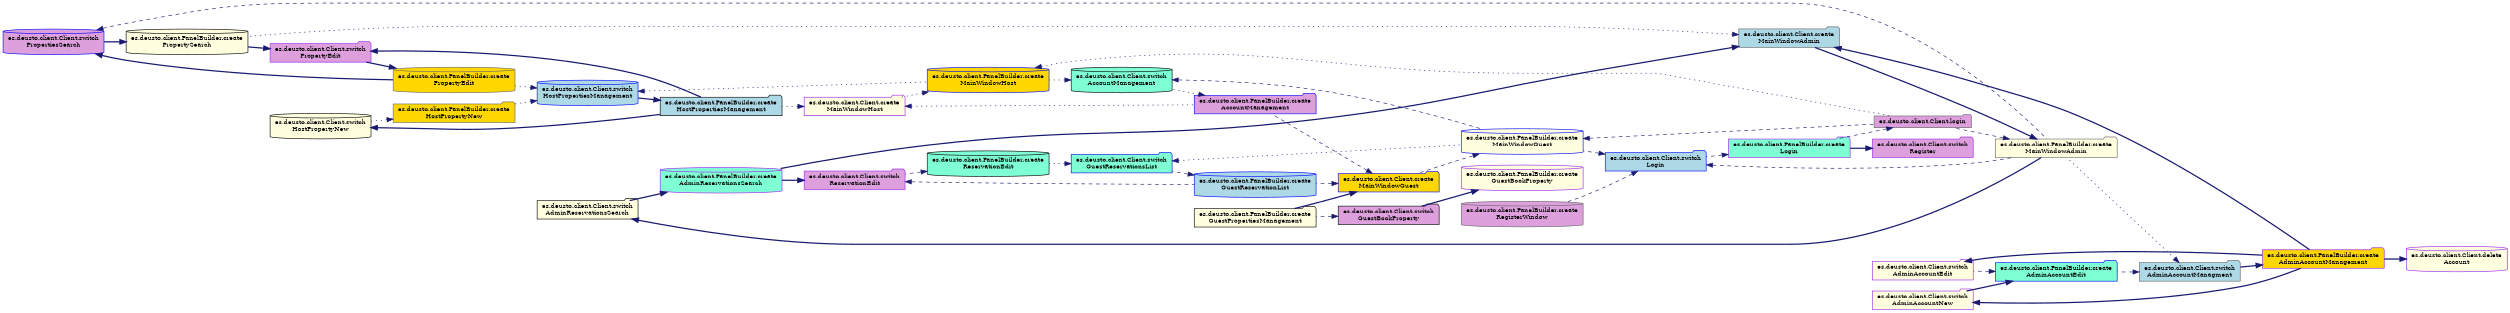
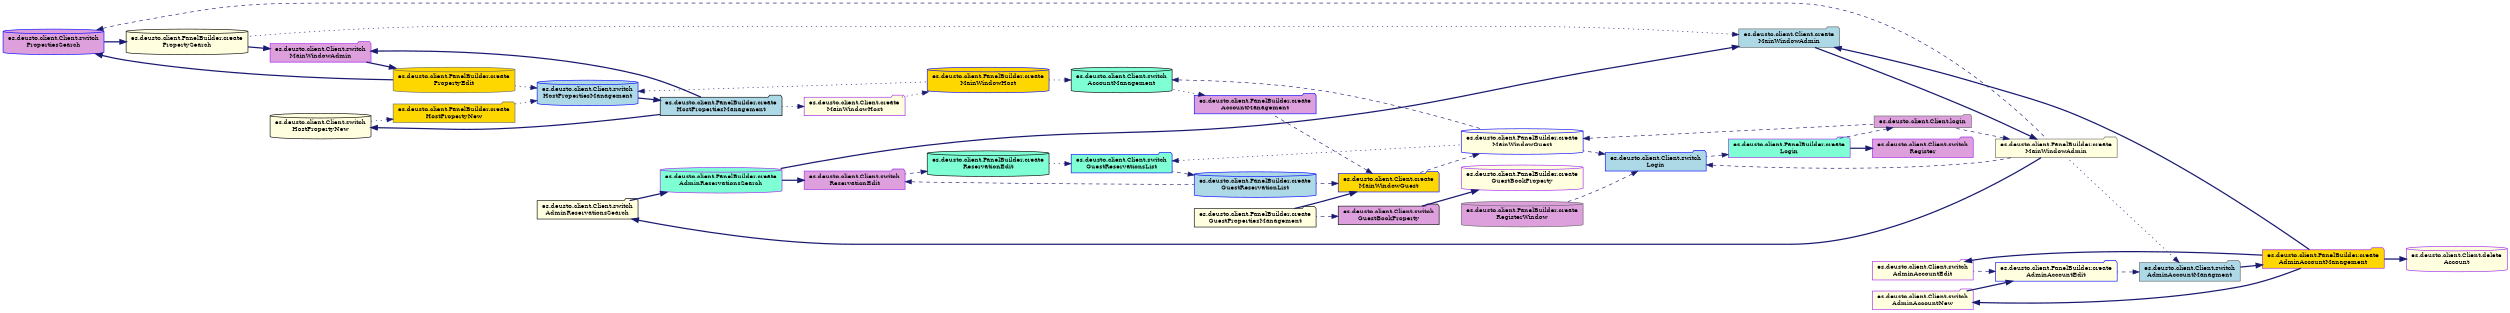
node "es.deusto.client.Client.switch PropertyEdit": label "es.deusto.client.Client.switch PropertyEdit" -> "es.deusto.client.Client.switch MainWindowAdmin"
edge "es.deusto.client.Client.login" -> "es.deusto.client.PanelBuilder.create MainWindowHost": removed
edge "es.deusto.client.PanelBuilder.create AccountManagement" -> "es.deusto.client.Client.create MainWindowHost": removed
node "es.deusto.client.PanelBuilder.create AdminAccountEdit": fillcolor aquamarine -> lightyellow
